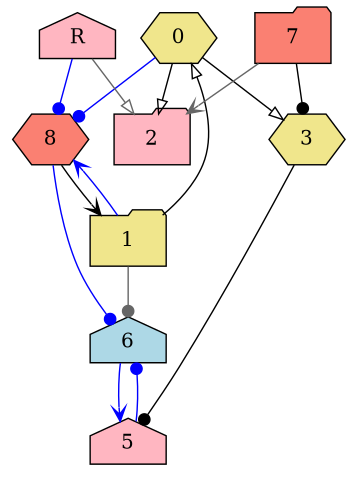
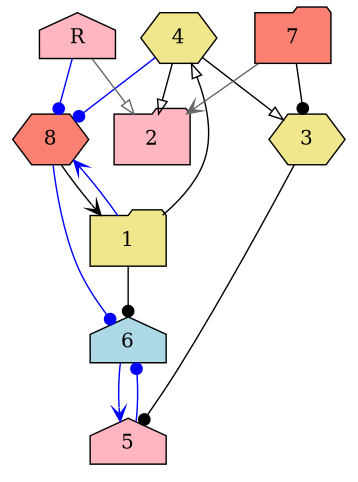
node "0": label "0" -> "4"
edge "1" -> "6": color gray40 -> black
